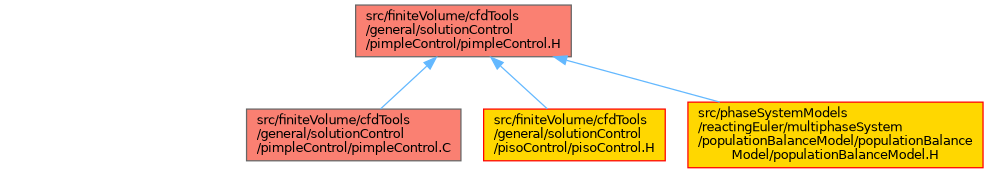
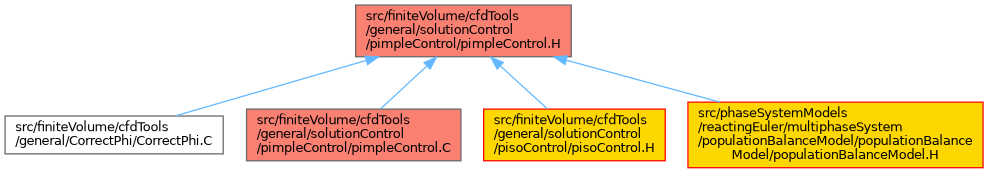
node "src/finiteVolume/cfdTools /general/CorrectPhi/CorrectPhi.C": added
